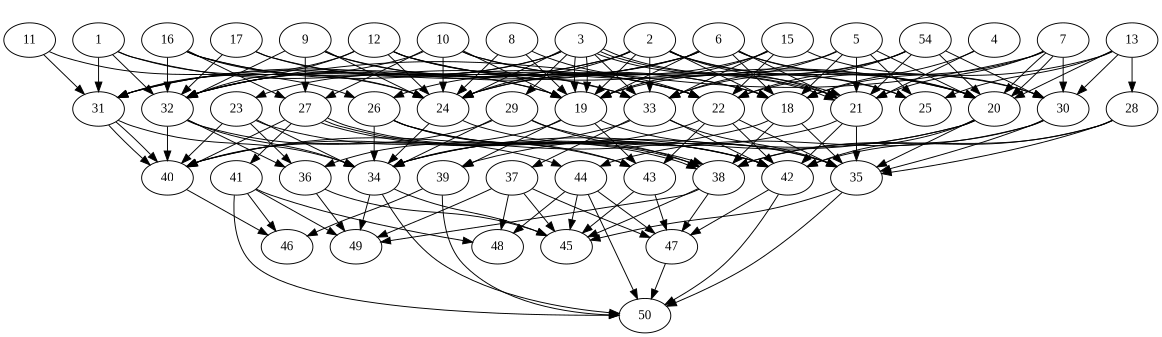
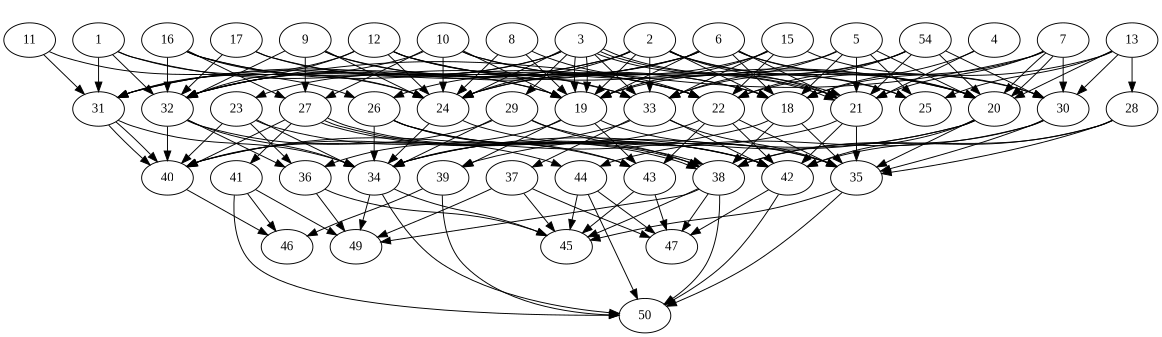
node "48": removed
edge "47" -> "50": now "38" -> "50"
